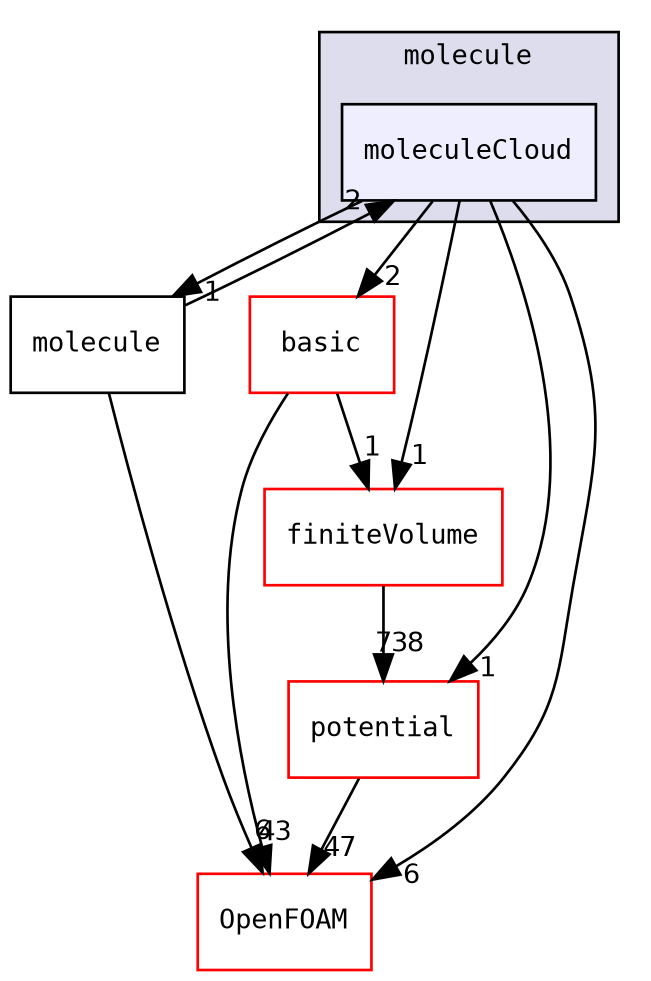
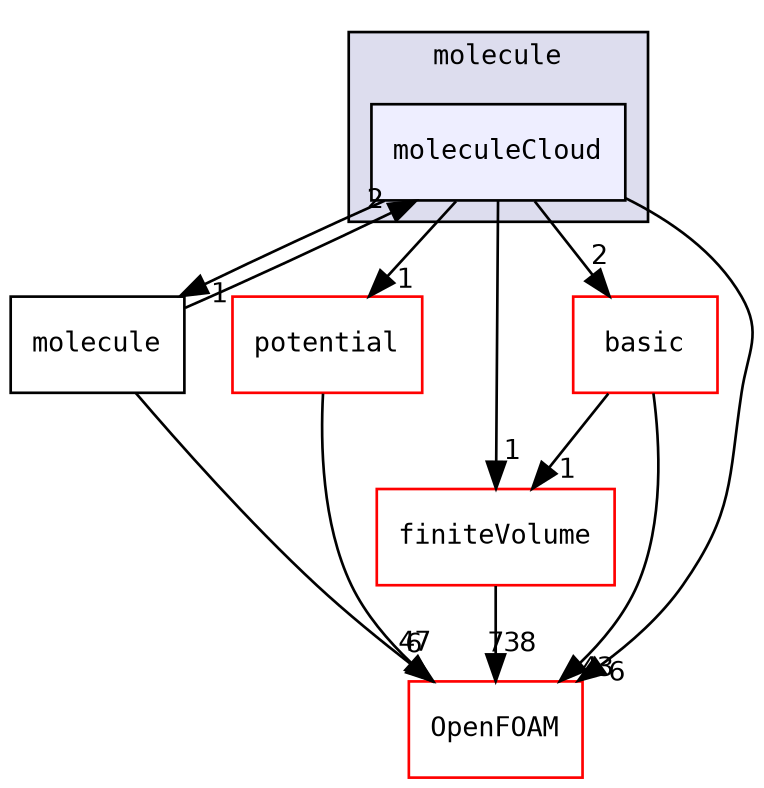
edge "finiteVolume" -> "potential": now "finiteVolume" -> "OpenFOAM"
